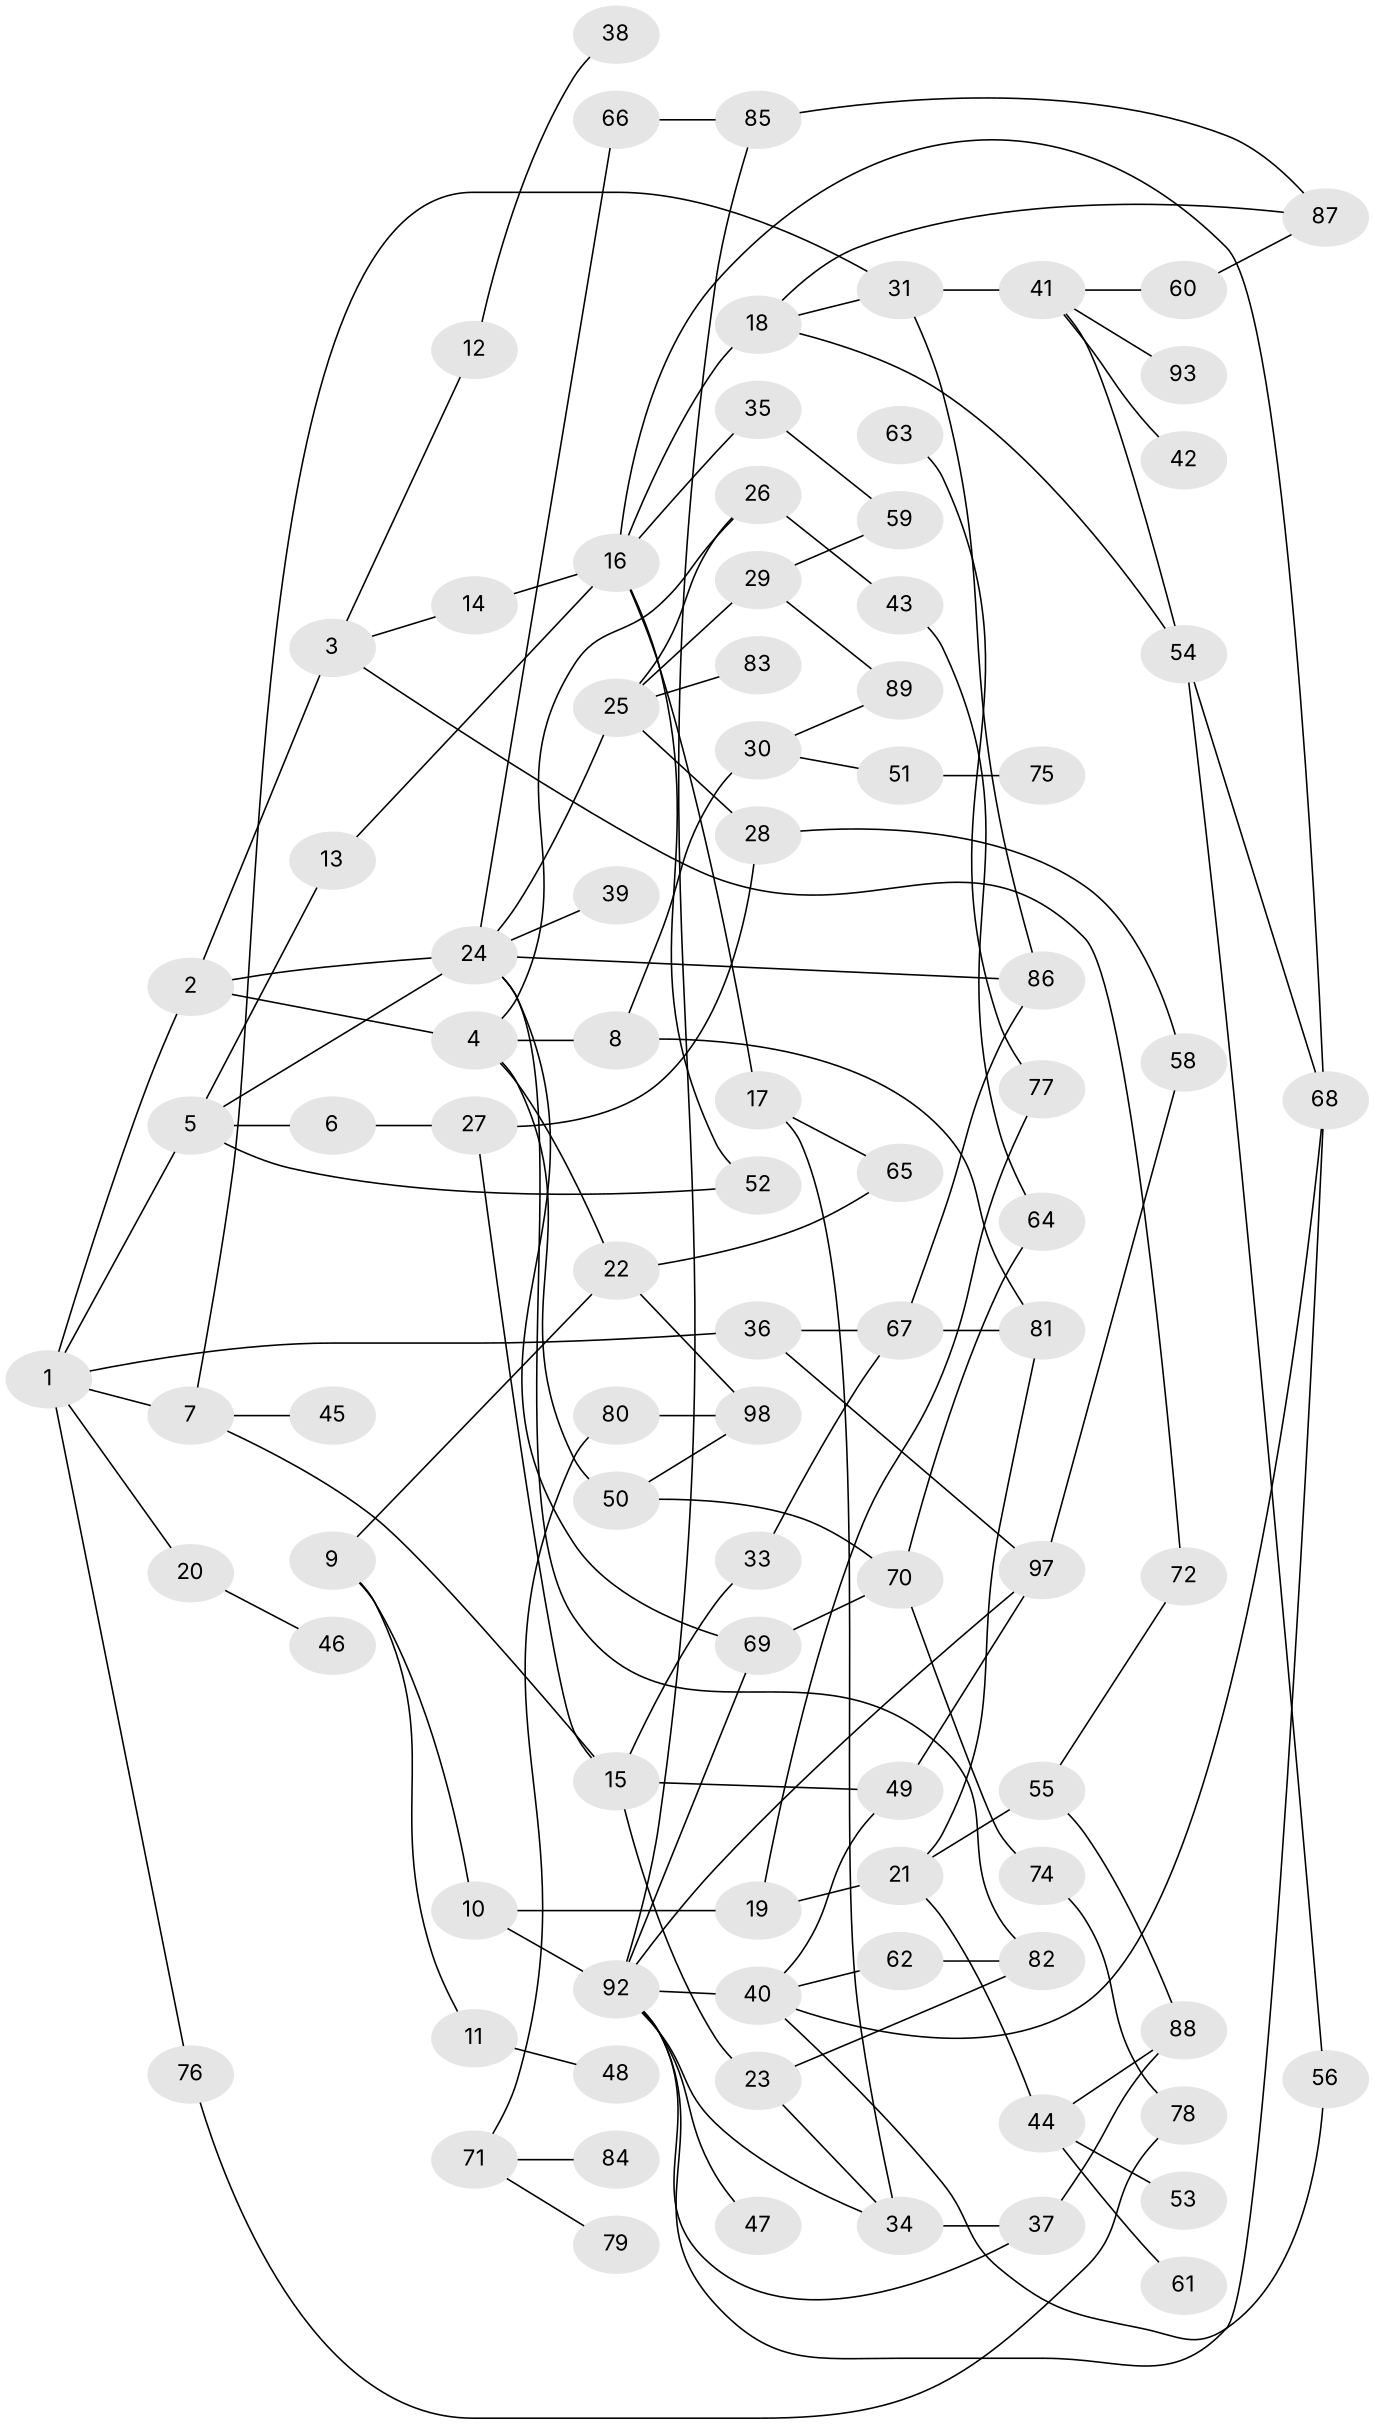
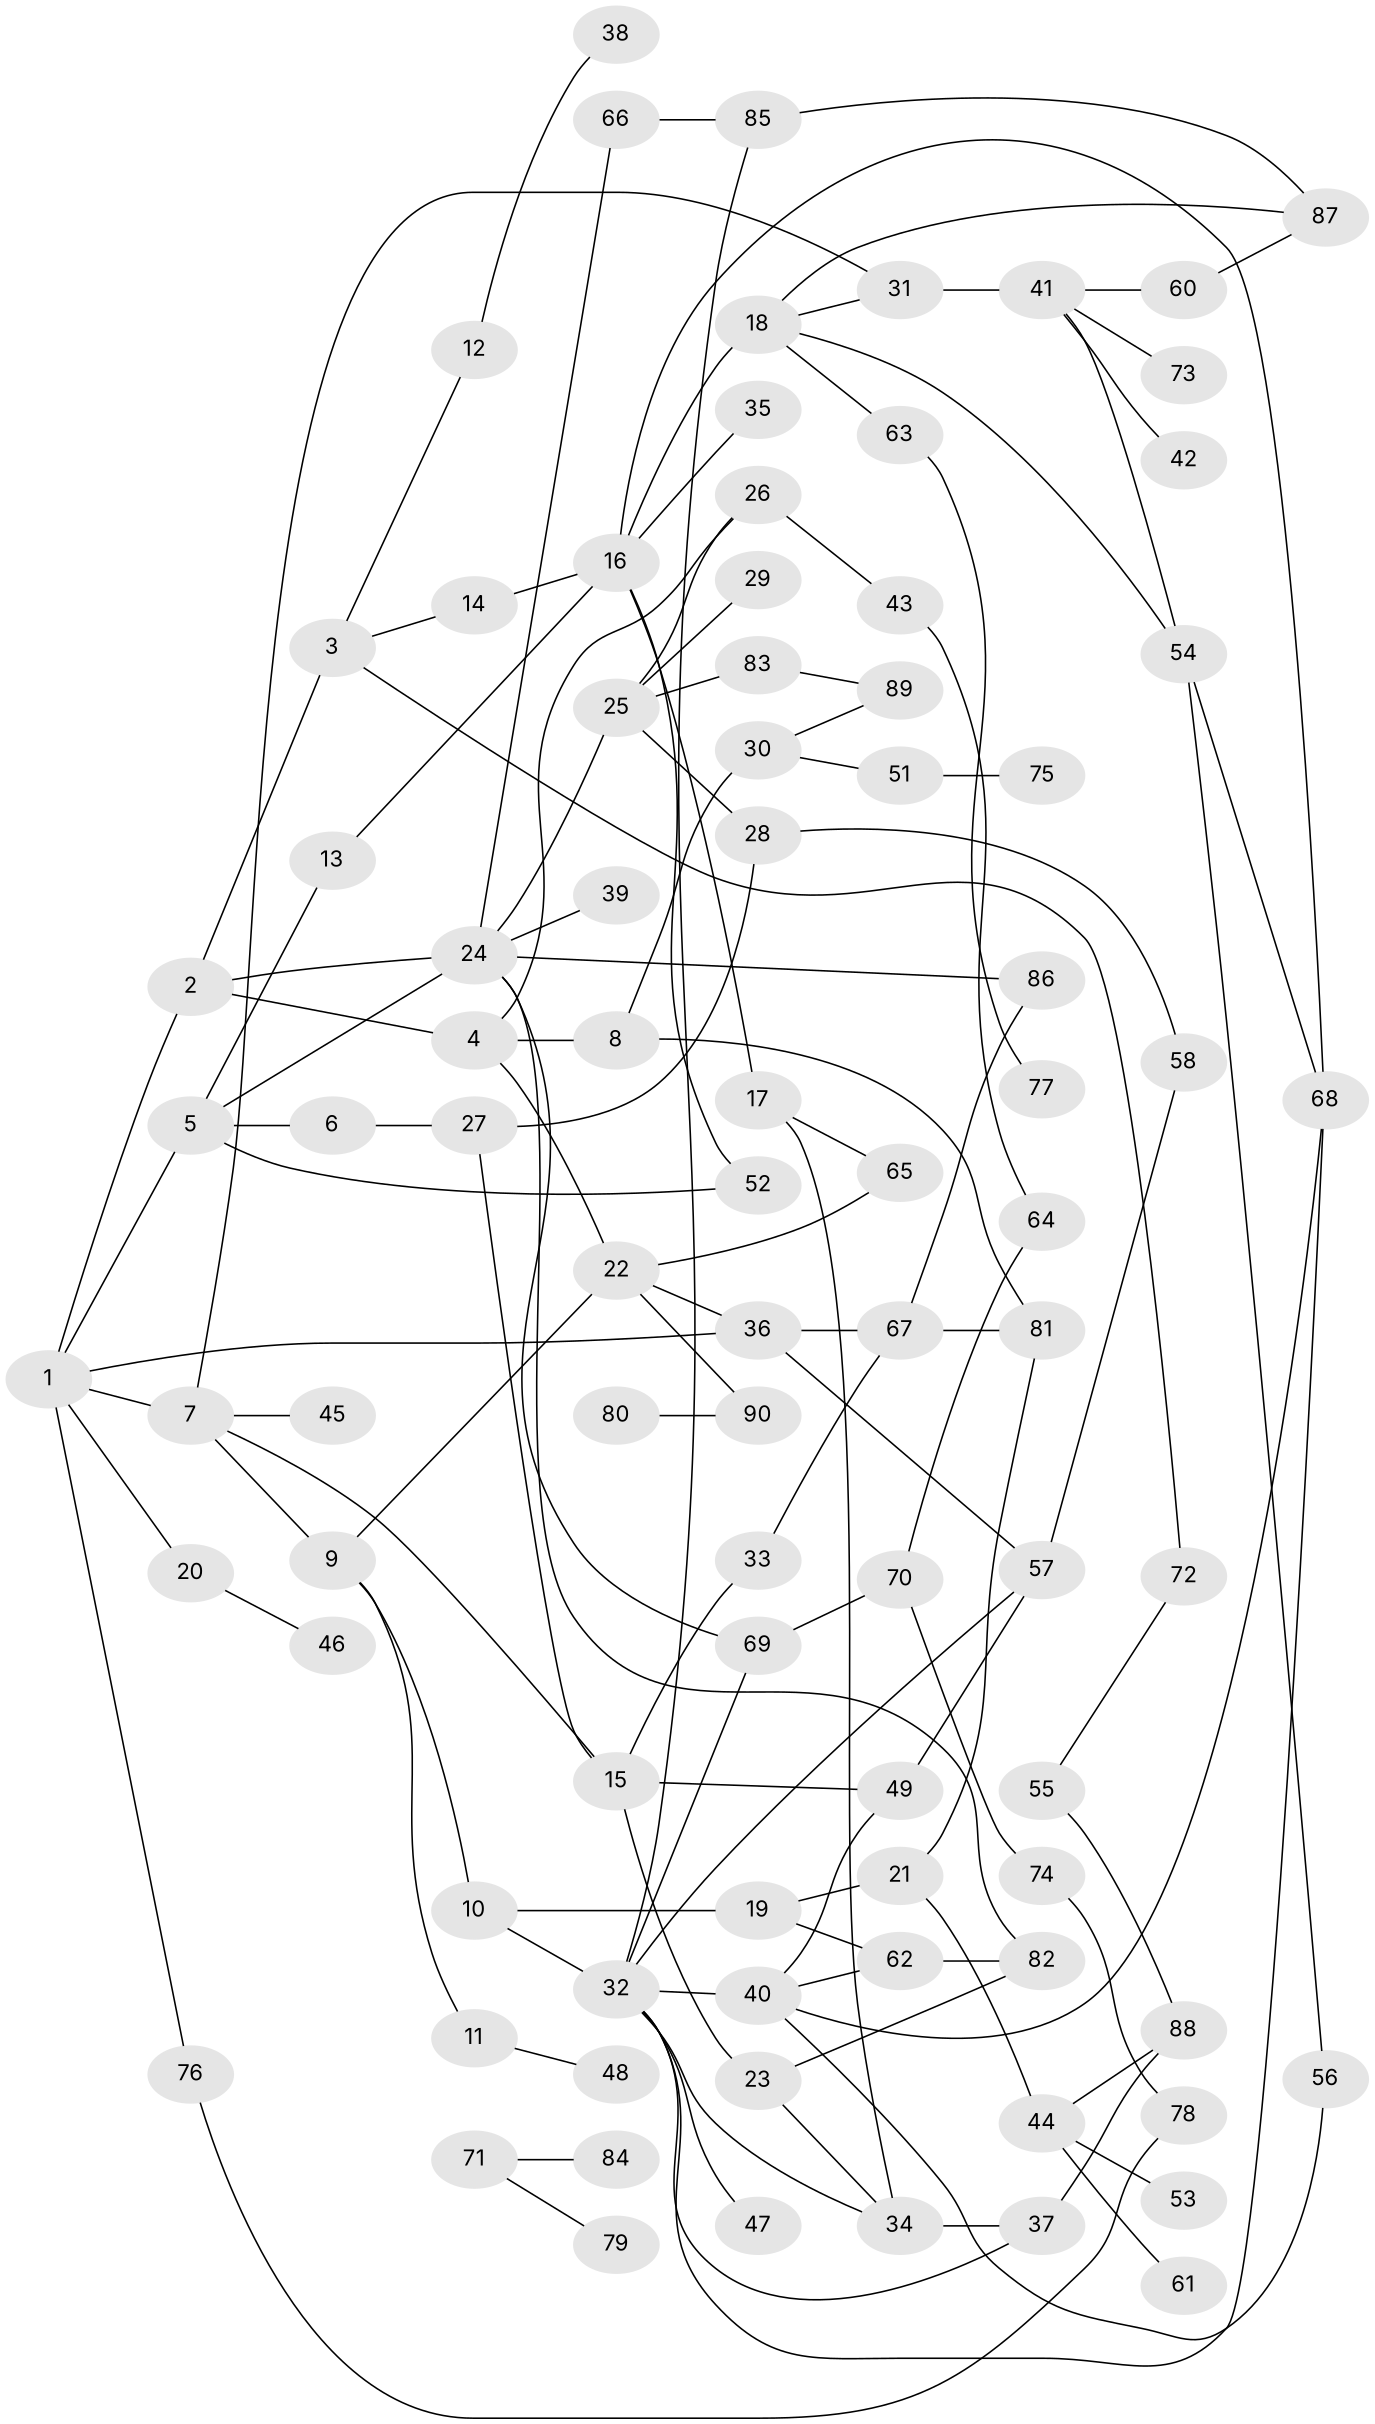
node "93": label "93" -> "73"
edge "18" -- "63": added
edge "31" -- "86": removed
node "59": removed
edge "29" -- "89": now "83" -- "89"
edge "22" -- "36": added
node "98": label "98" -> "90"
edge "7" -- "9": added
edge "77" -- "19": now "62" -- "19"
node "50": removed
node "97": label "97" -> "57"
edge "80" -- "71": removed
edge "55" -- "21": removed
node "92": label "92" -> "32"
